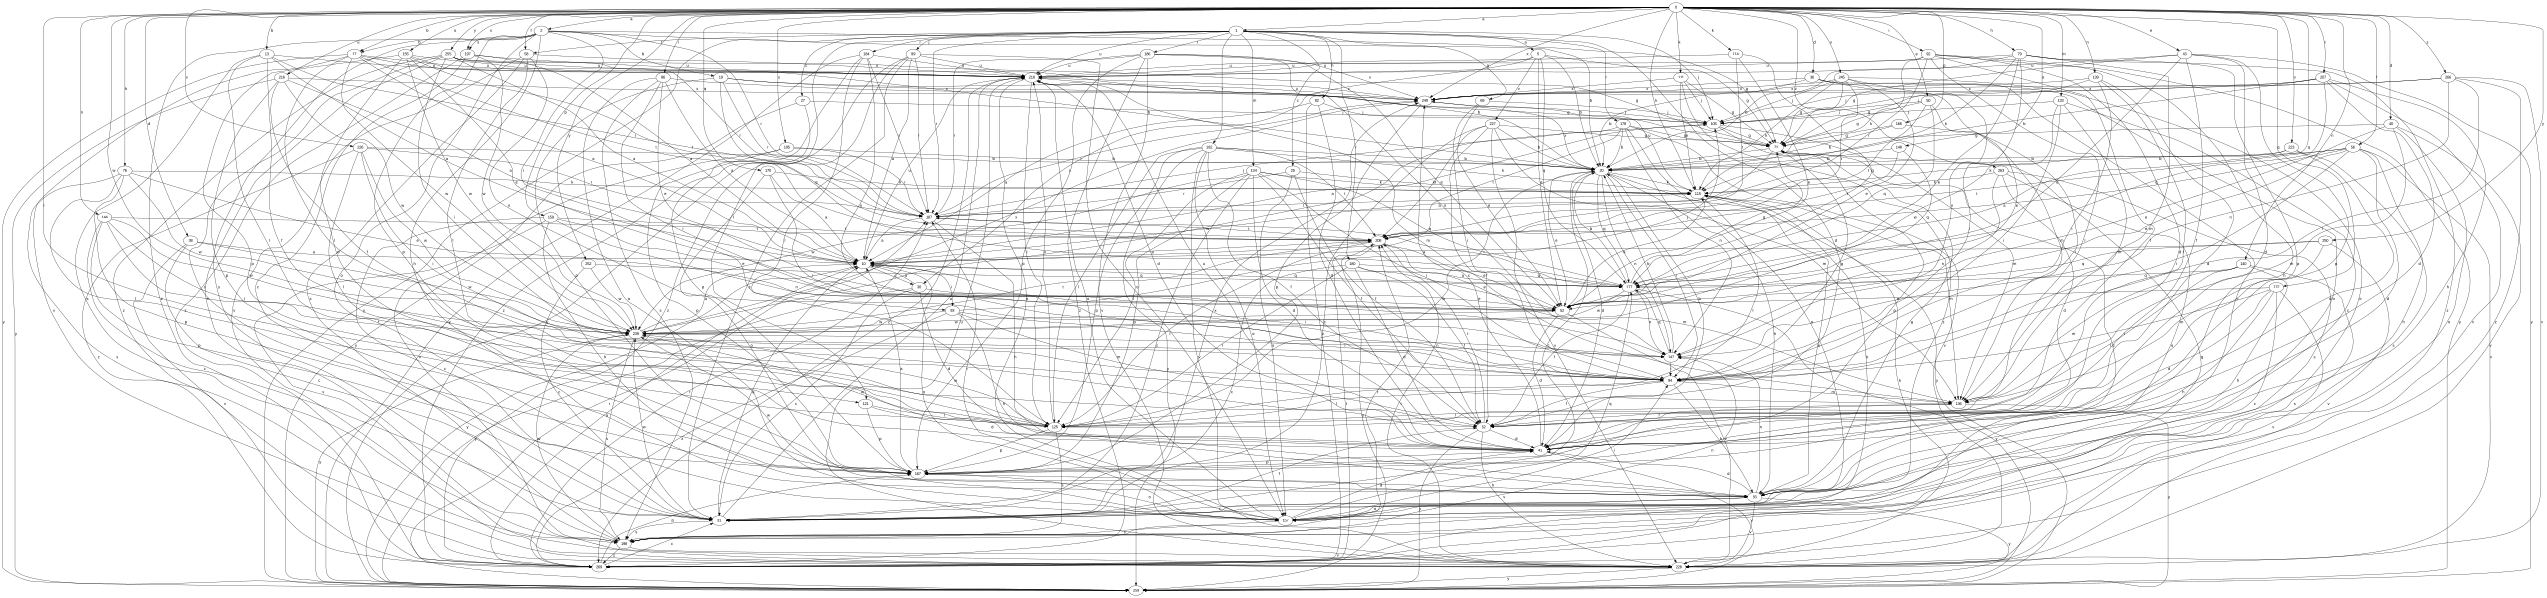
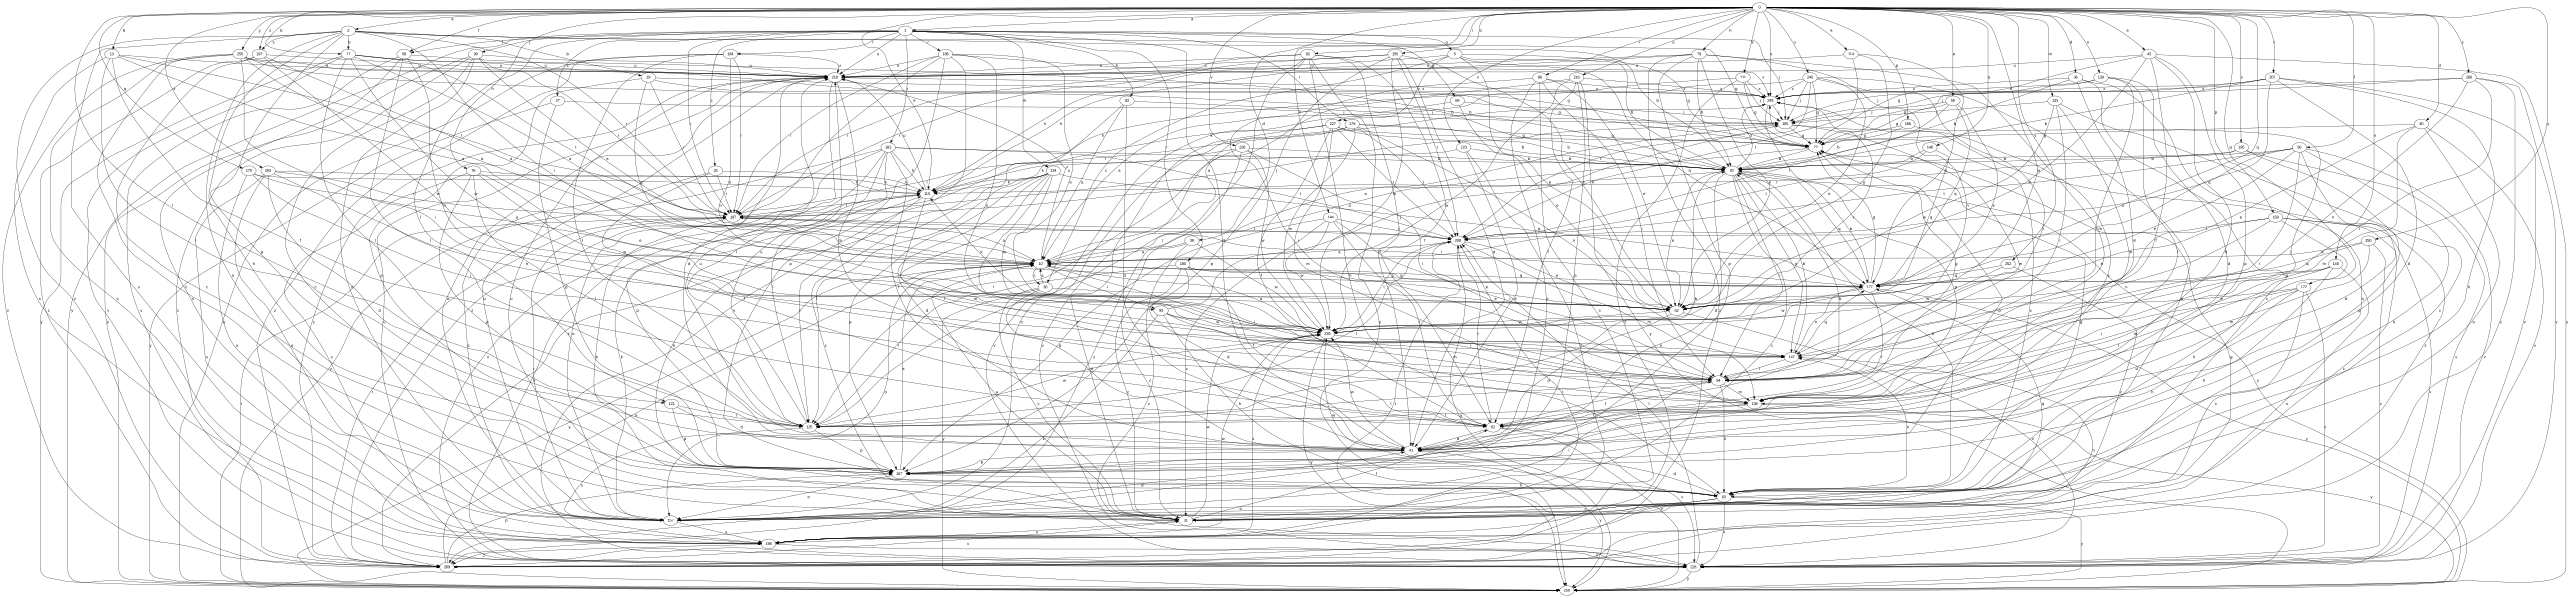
edge "263" -> "187": added, label "r"
